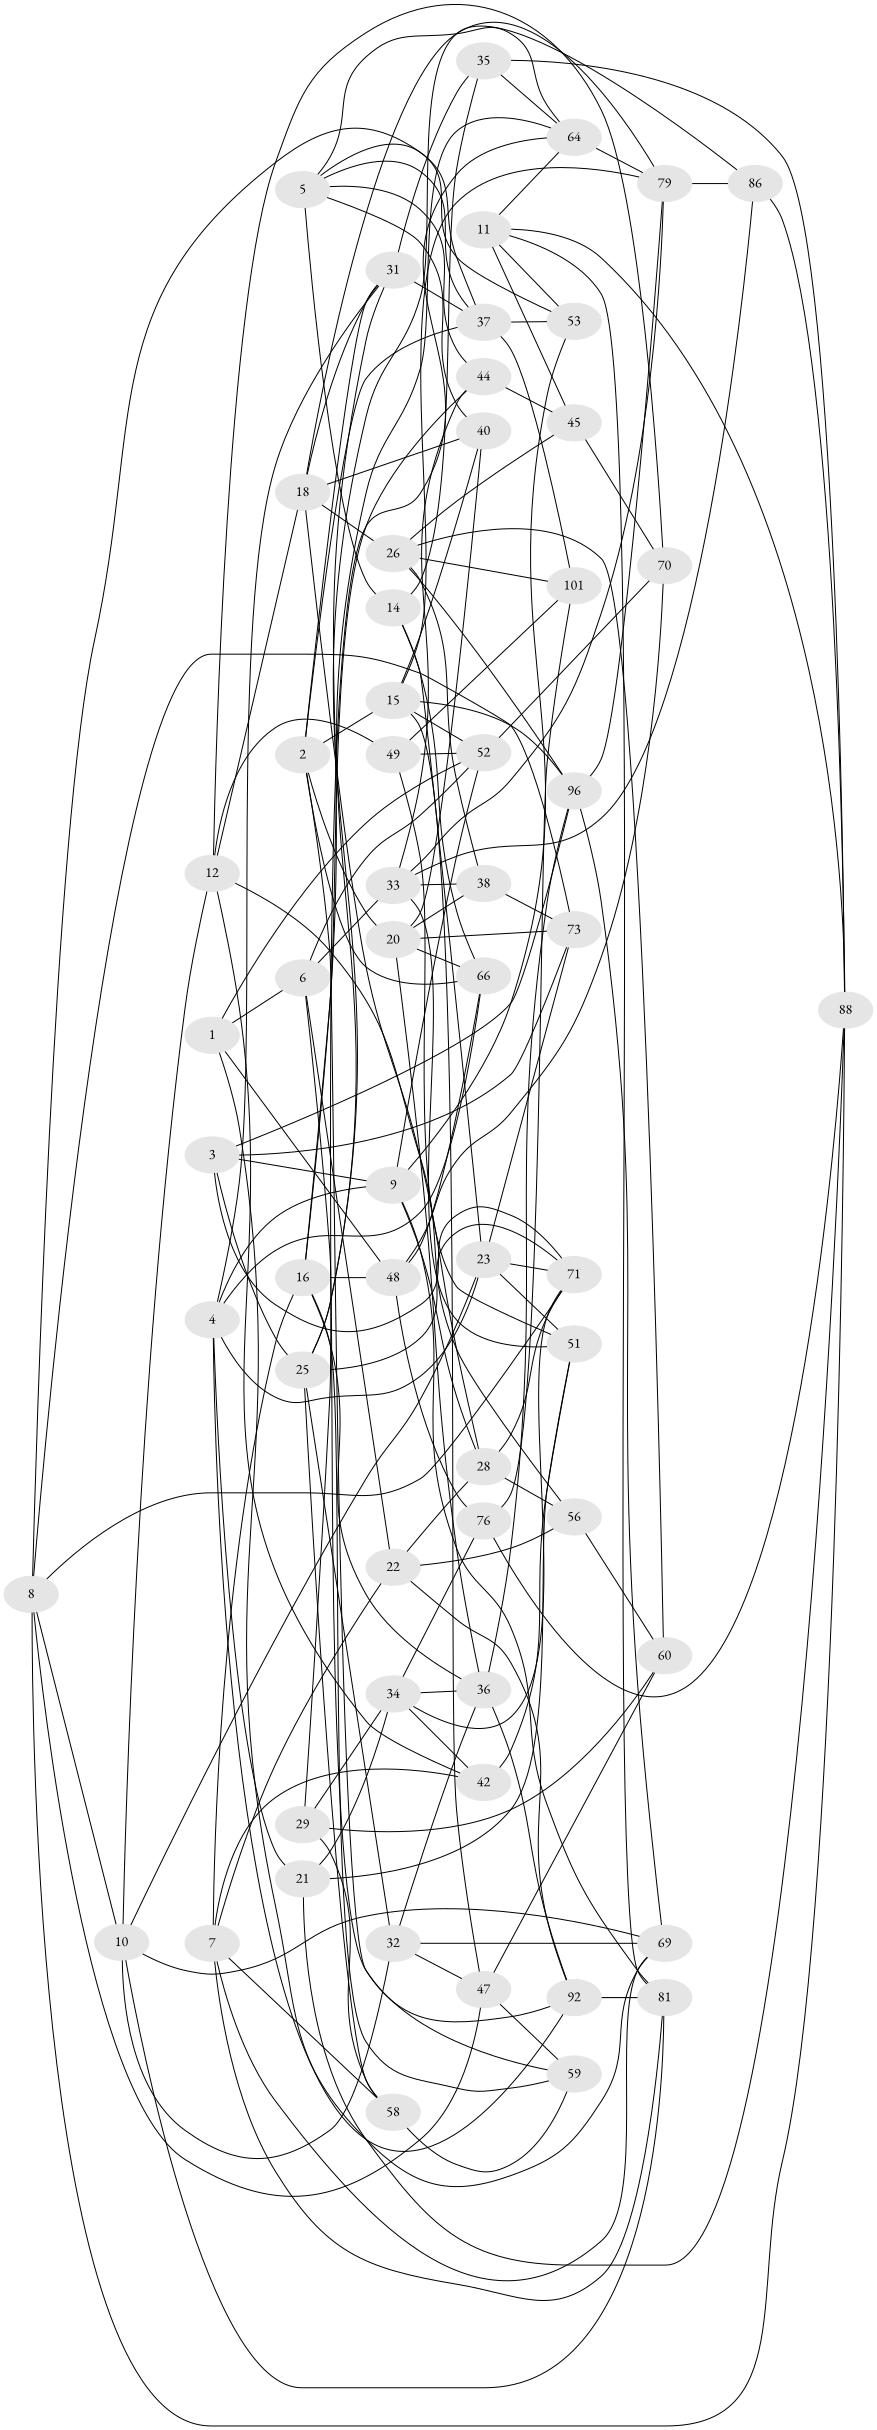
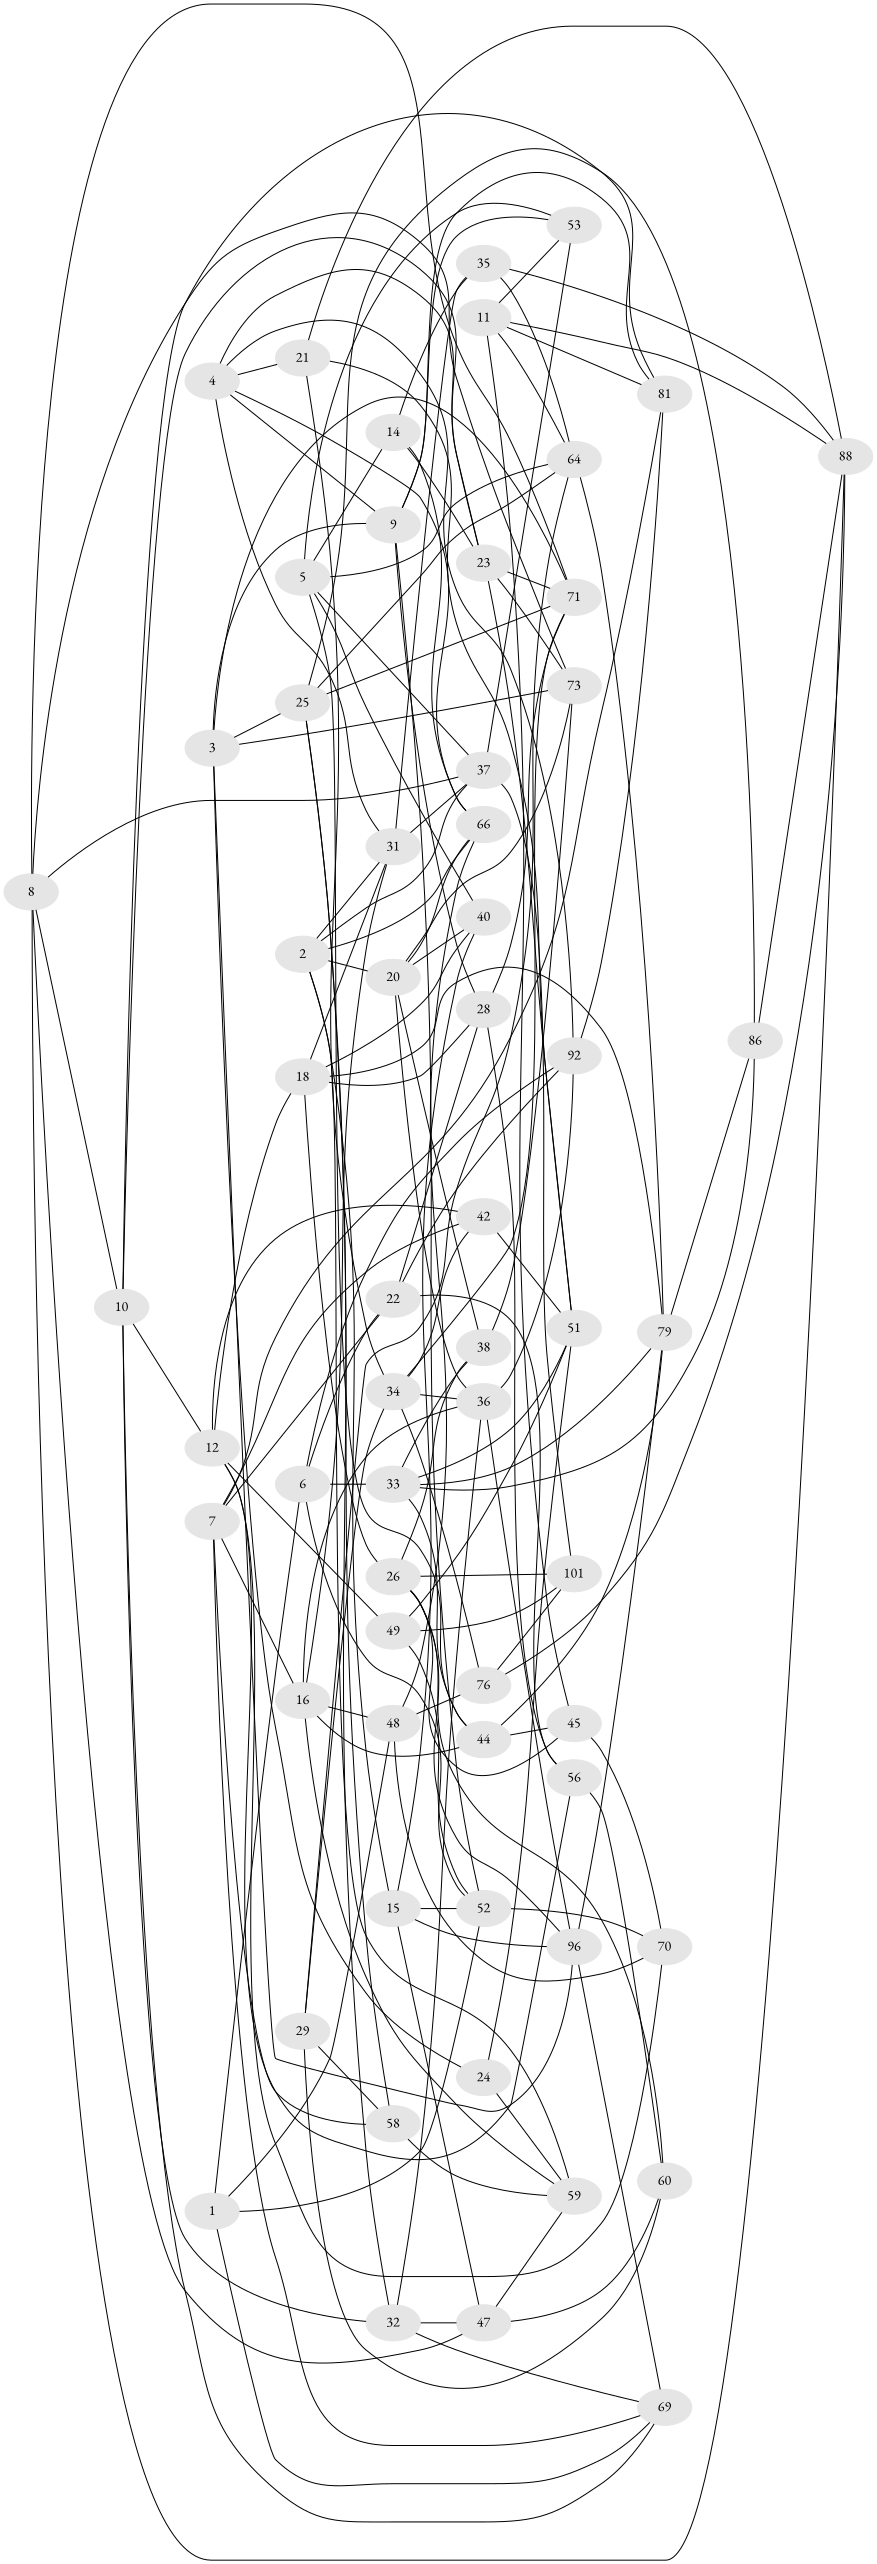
edge "79" -- "15": now "79" -- "44"
node "24": added
